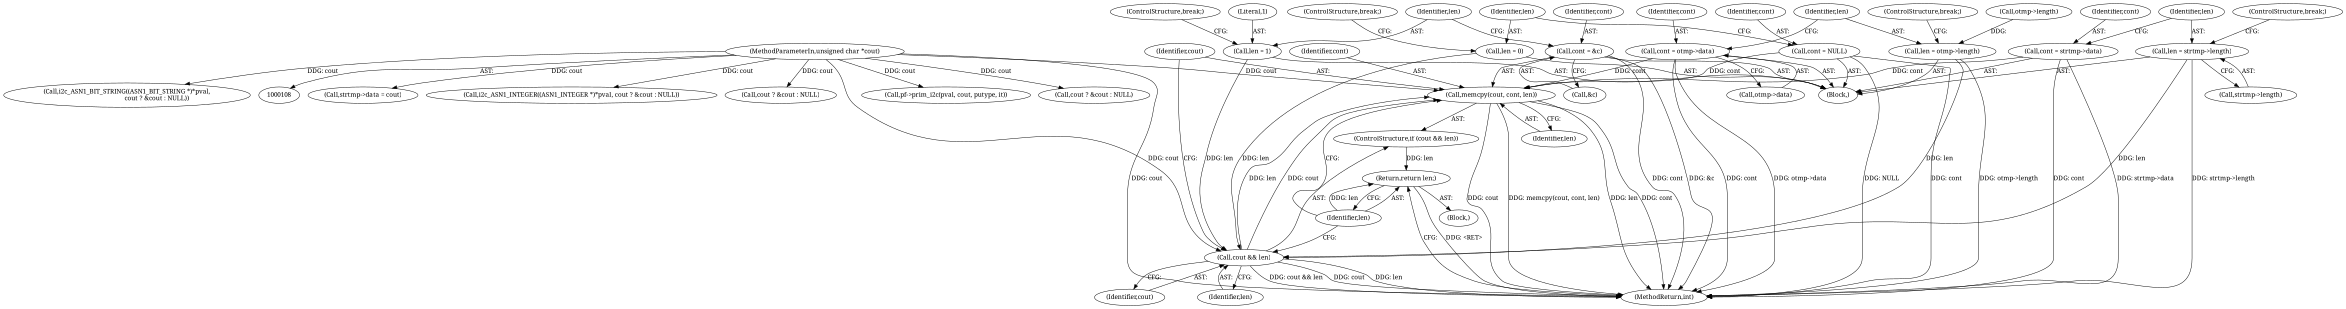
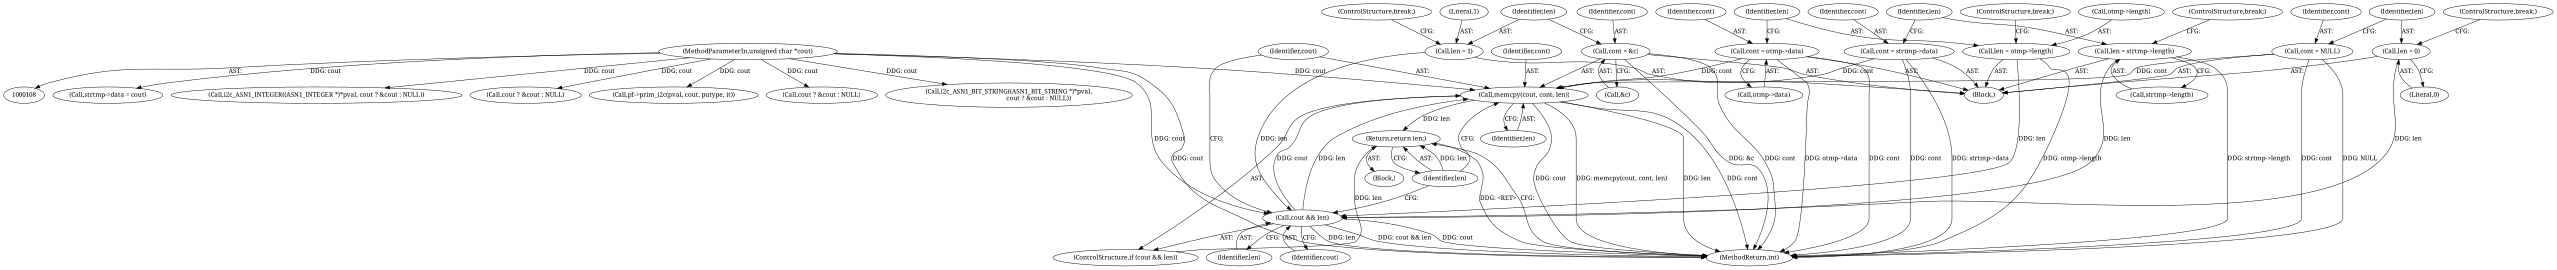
edge "(Call,otmp->length)" -> "(Call,len = otmp->length)": label "DDG: " -> "AST: "
node "(Literal,0)": added
edge "(Call,memcpy(cout, cont, len))" -> "(Return,return len;)": added, label "DDG: len"
